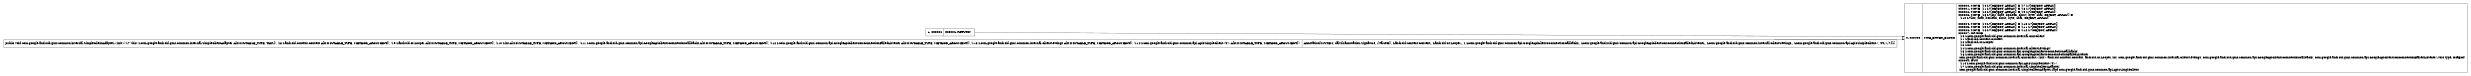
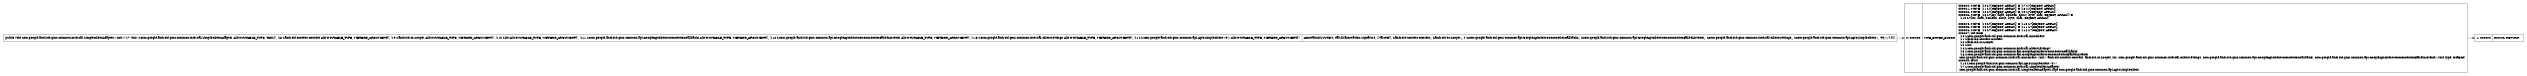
edge "1: 0x000c" -> "0: 0x0000": reversed
